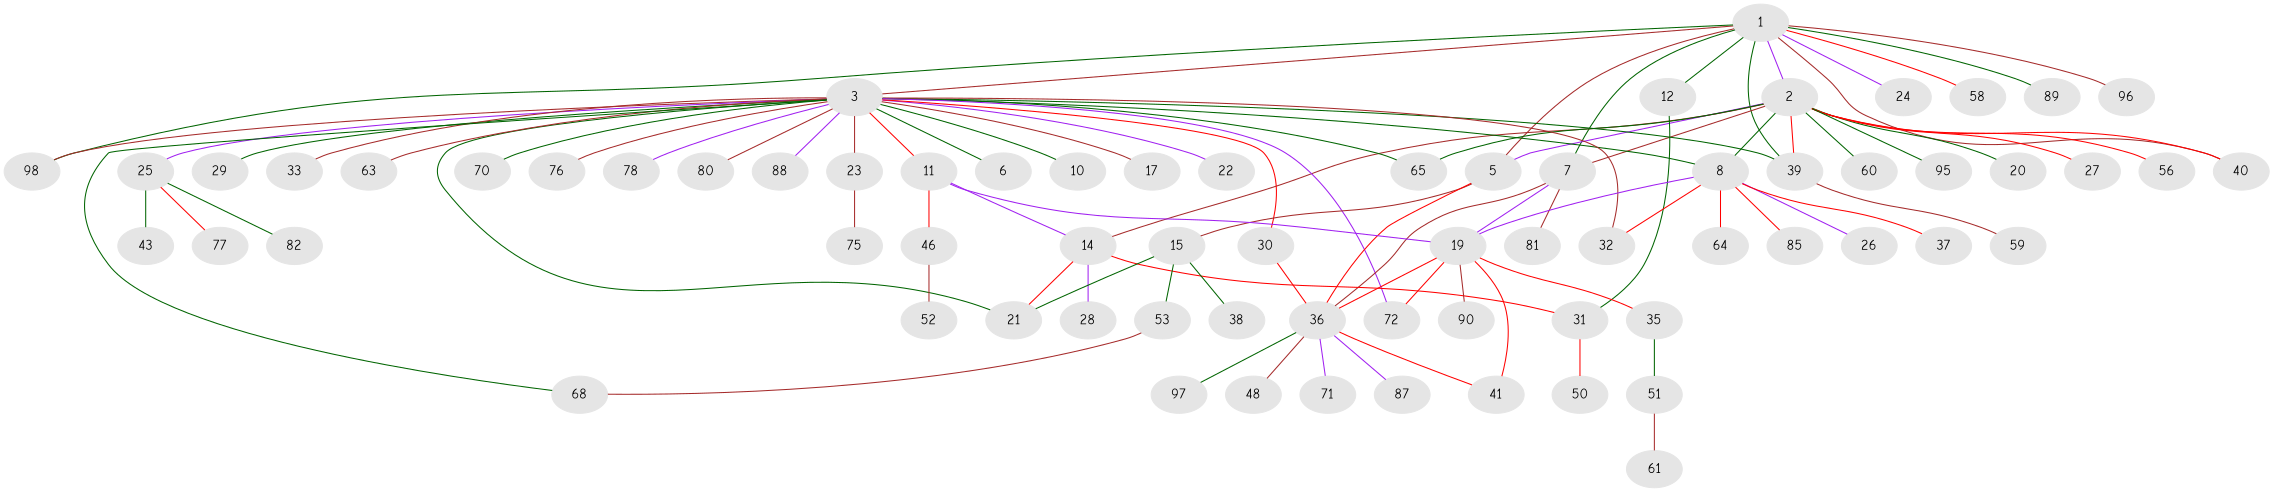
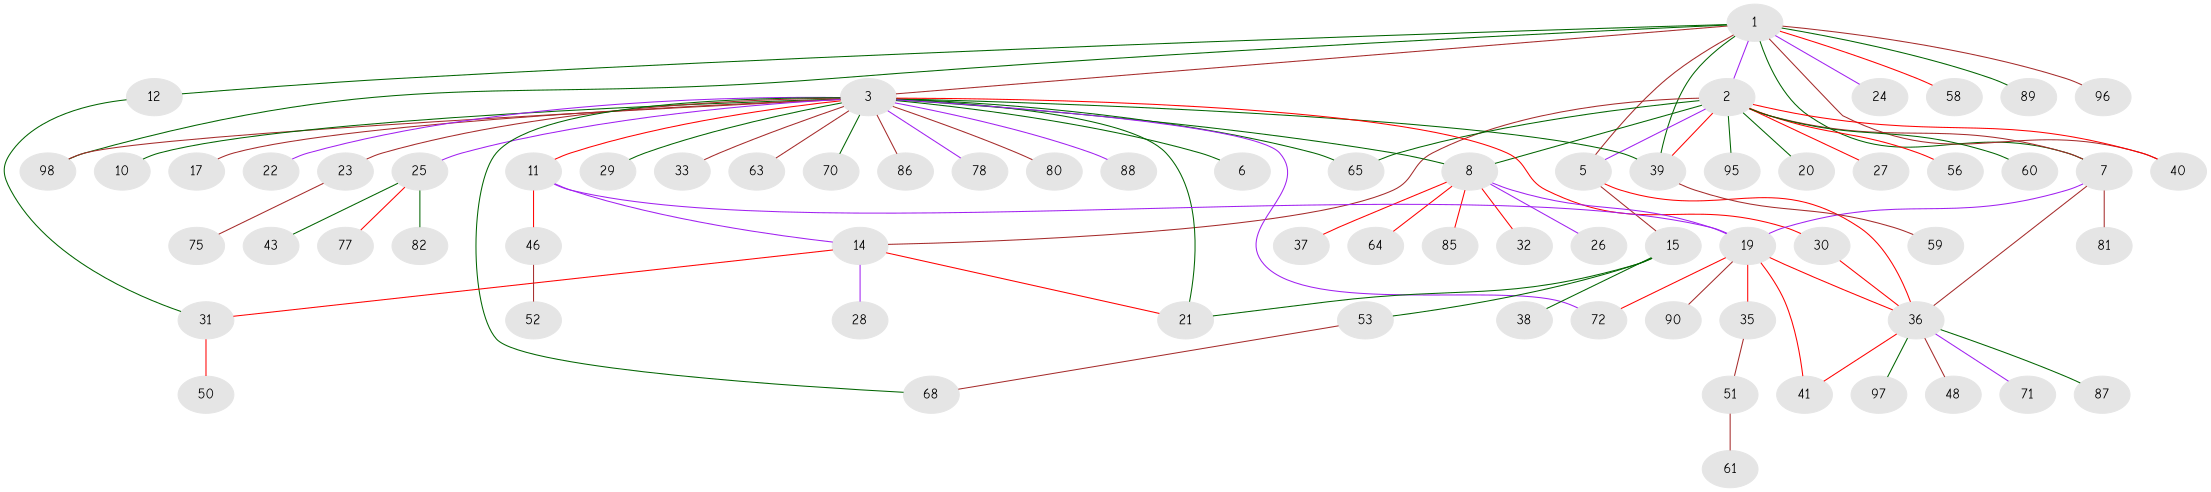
edge "3" -- "32": removed
node "76": label "76" -> "86"
edge "36" -- "87": color purple -> darkgreen
edge "35" -- "51": color darkgreen -> brown
